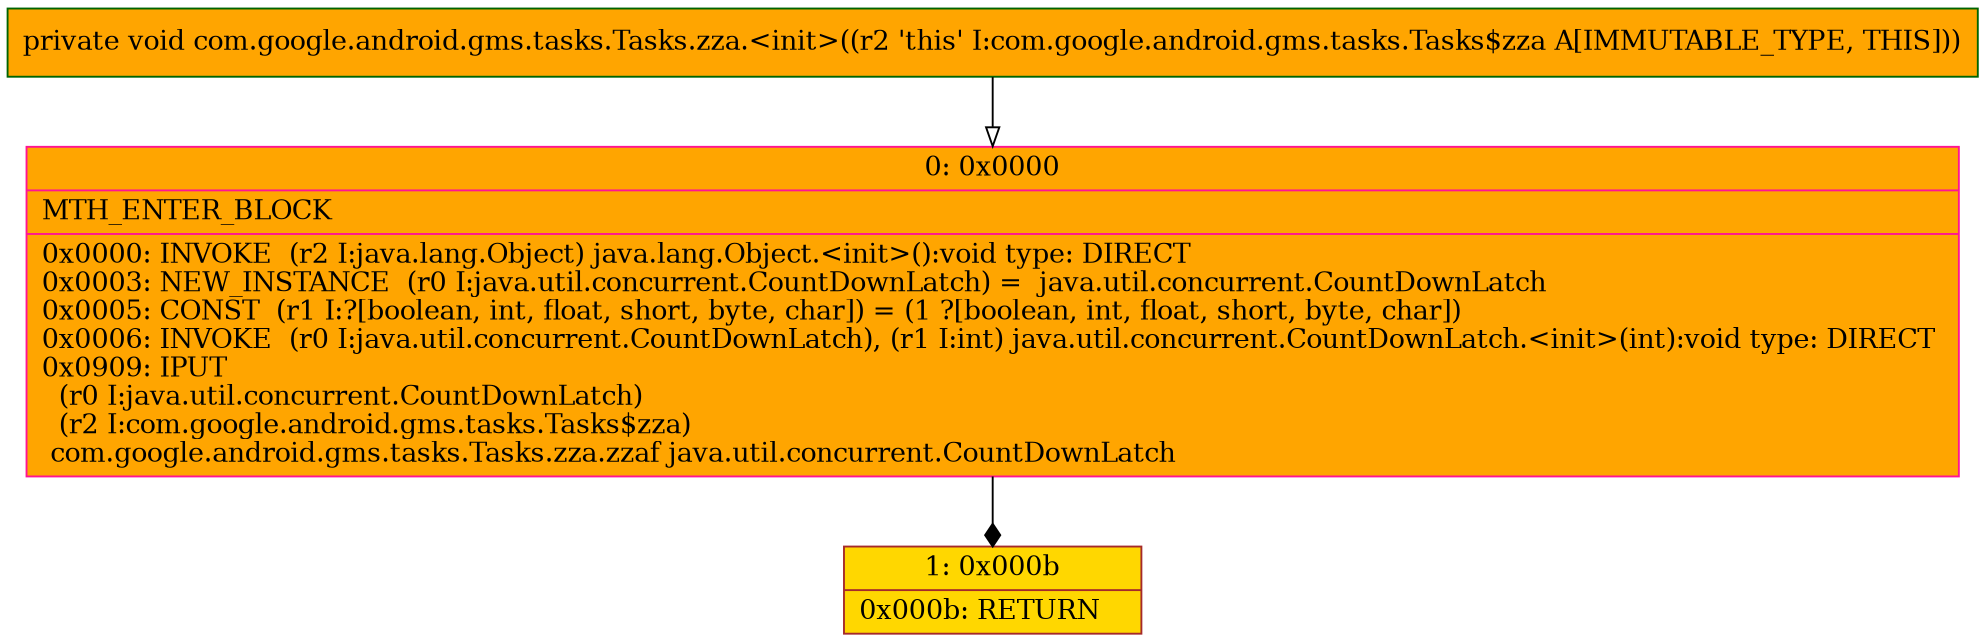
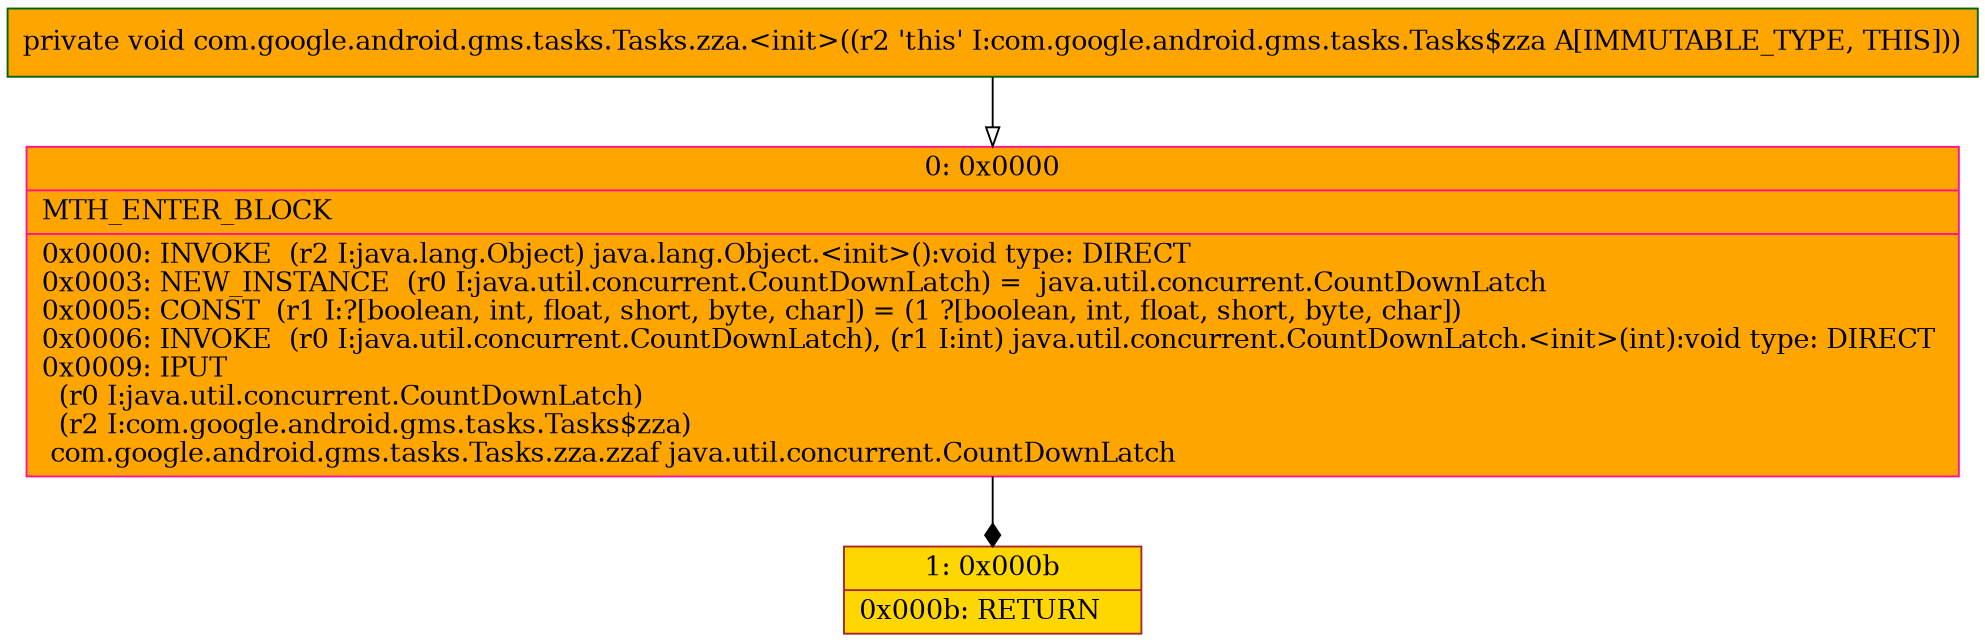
node "0: 0x0000": text "0x0909: IPUT" -> "0x0009: IPUT"
